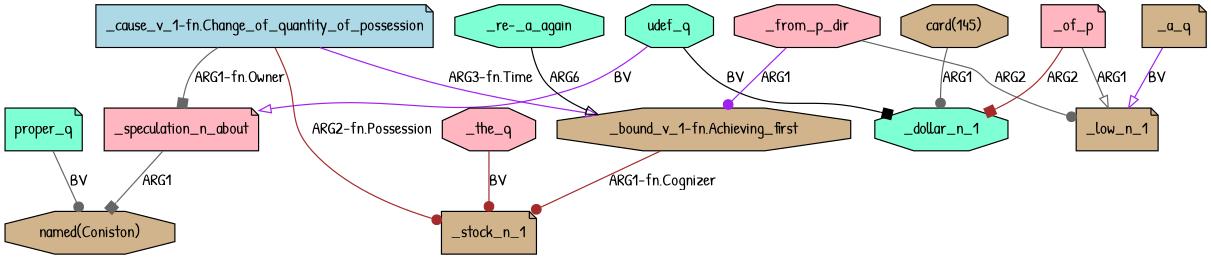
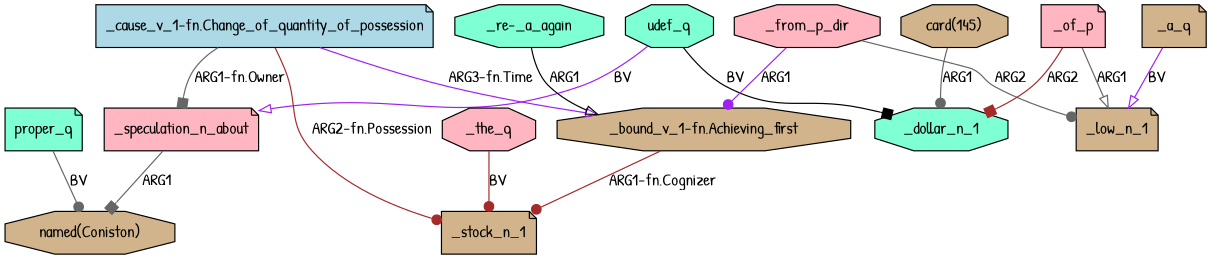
edge "_re-_a_again" -> "_bound_v_1-fn.Achieving_first": label "ARG6" -> "ARG1"
